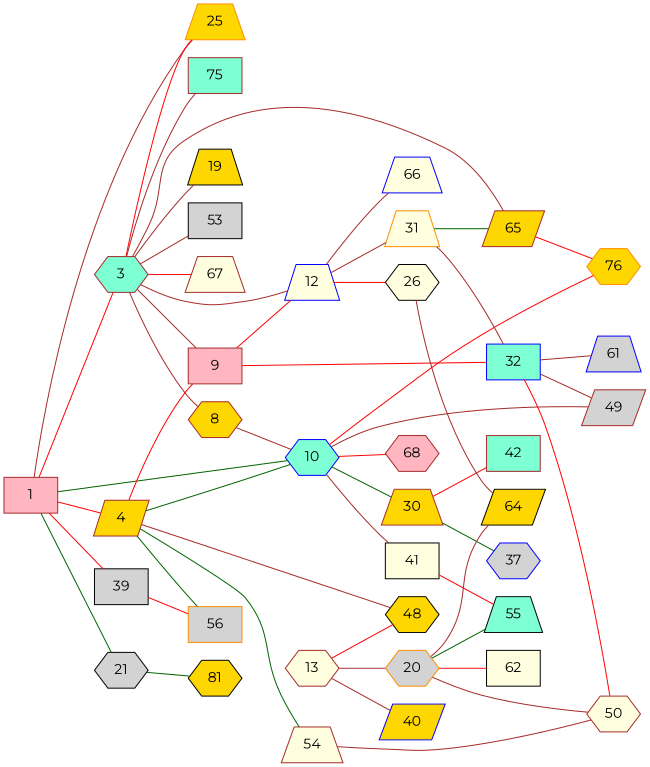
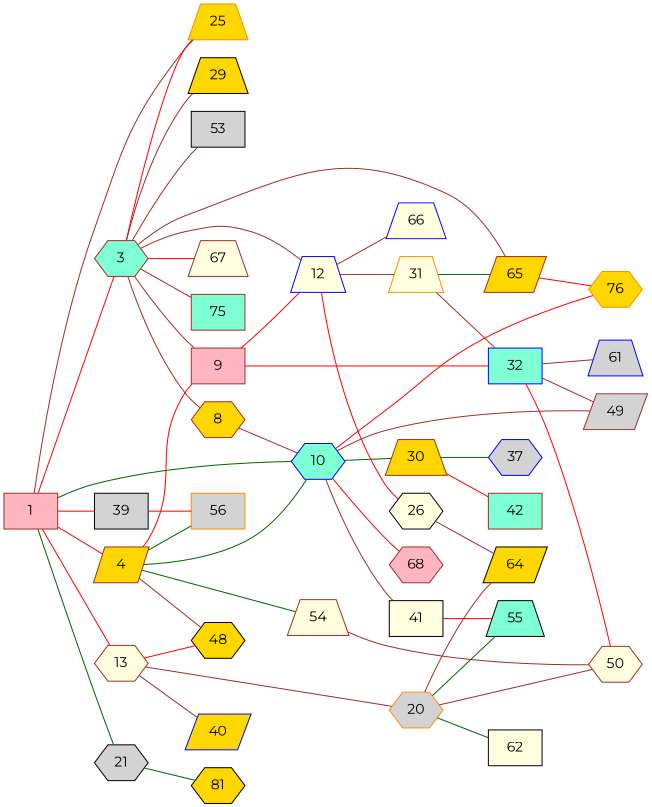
node "19": label "19" -> "29"
edge "1" -- "13": added
edge "20" -- "62": color red -> darkgreen
